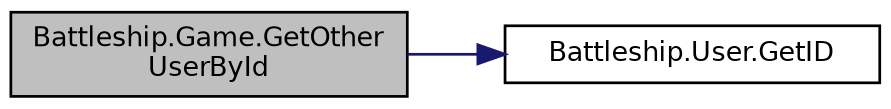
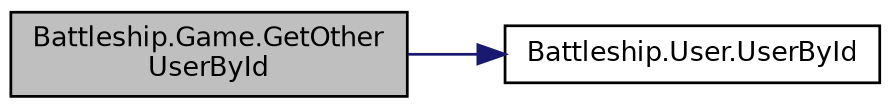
node "Battleship.User.GetID": label "Battleship.User.GetID" -> "Battleship.User.UserById"
